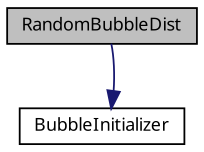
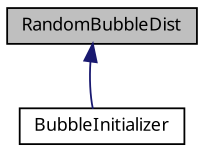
edge "RandomBubbleDist" -> "BubbleInitializer": reversed
